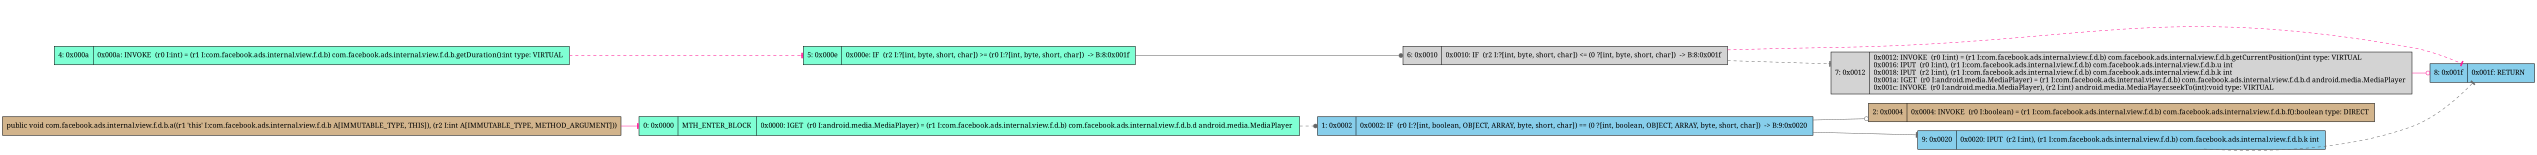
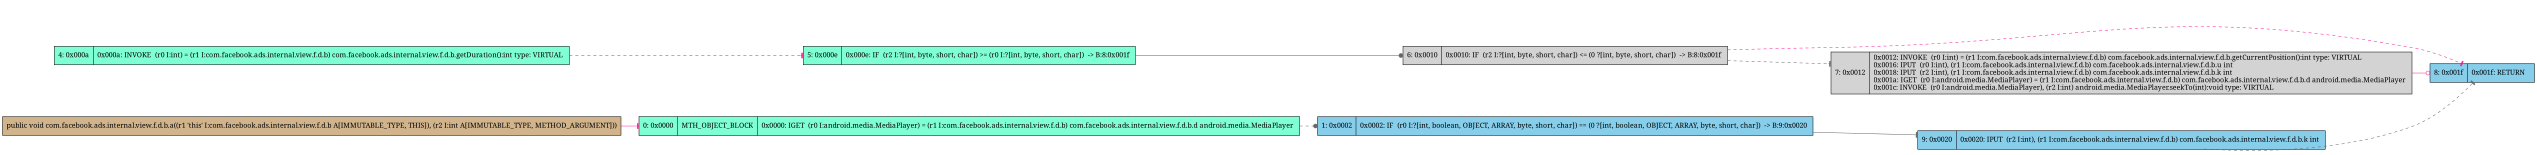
node "2: 0x0004": removed
node "0: 0x0000": text "MTH_ENTER_BLOCK" -> "MTH_OBJECT_BLOCK"
